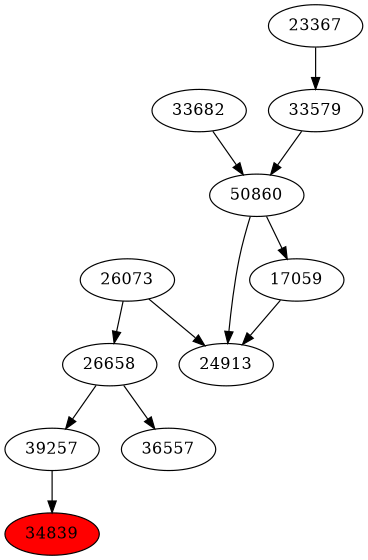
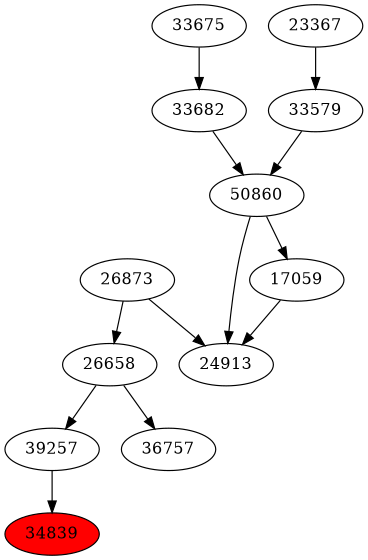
node "33675": added
node "26073": label "26073" -> "26873"
node "36557": label "36557" -> "36757"
